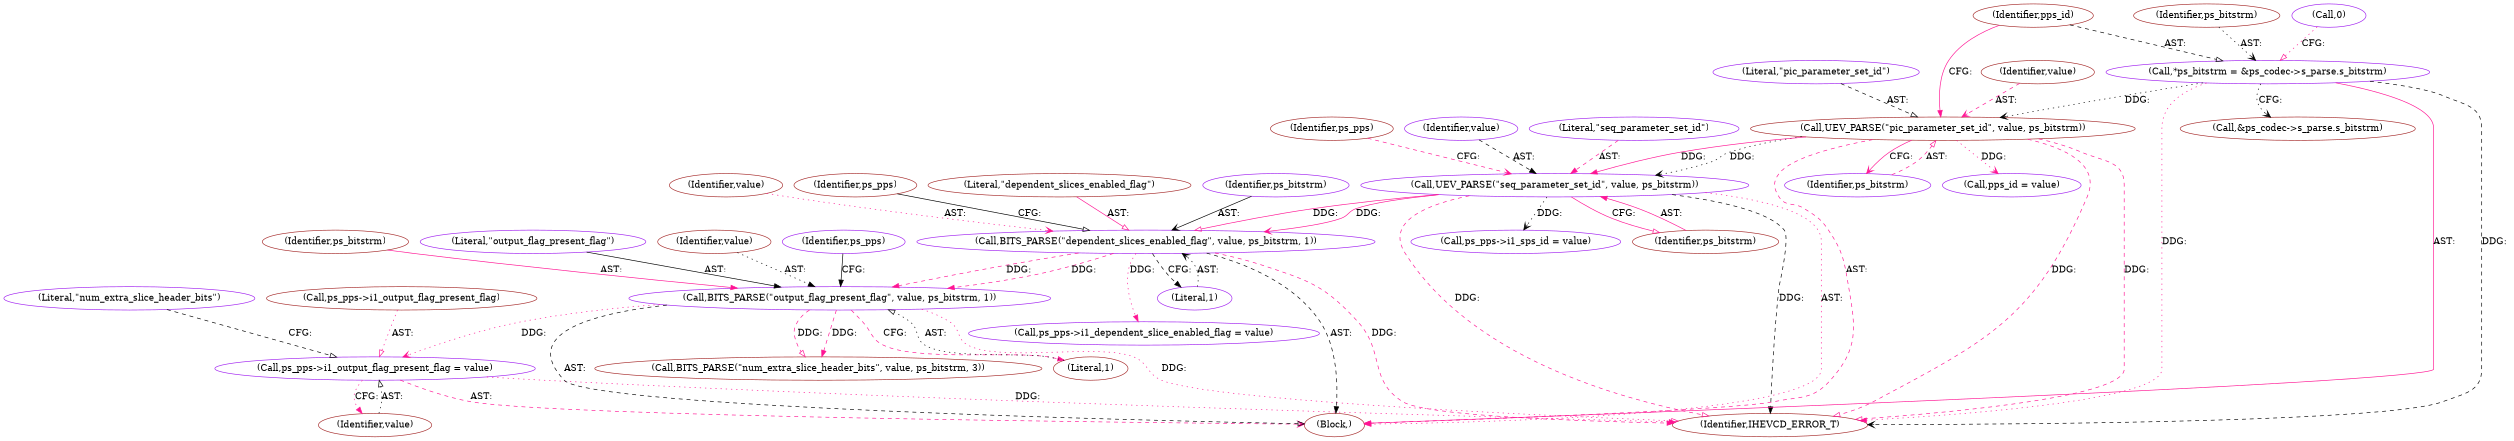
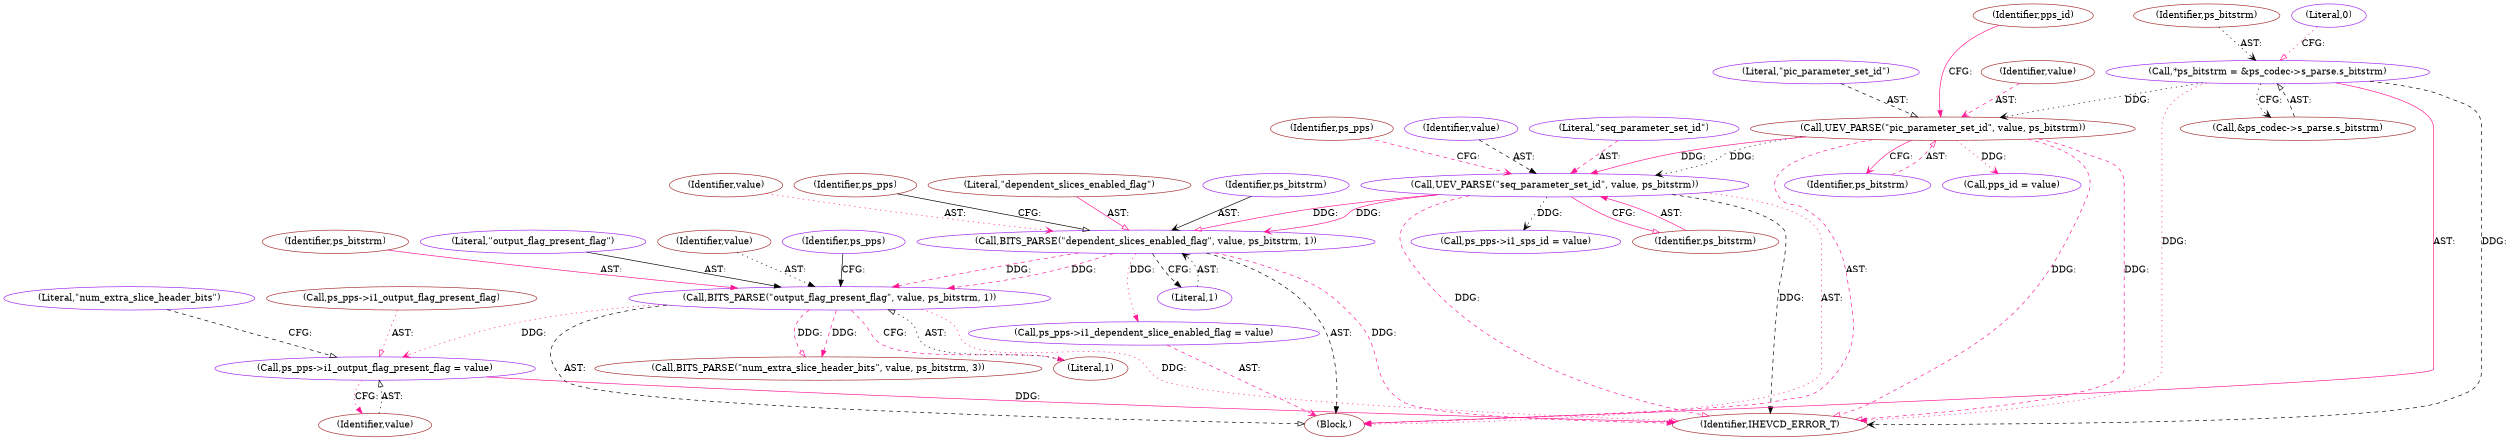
node "(Call,0)": label "(Call,0)" -> "(Literal,0)"
edge "(Identifier,pps_id)" -> "(Call,*ps_bitstrm = &ps_codec->s_parse.s_bitstrm)": now "(Call,&ps_codec->s_parse.s_bitstrm)" -> "(Call,*ps_bitstrm = &ps_codec->s_parse.s_bitstrm)"
edge "(Call,ps_pps->i1_output_flag_present_flag = value)" -> "(Identifier,IHEVCD_ERROR_T)": style dotted -> solid
edge "(Call,ps_pps->i1_output_flag_present_flag = value)" -> "(Block,)": now "(Call,ps_pps->i1_dependent_slice_enabled_flag = value)" -> "(Block,)"
